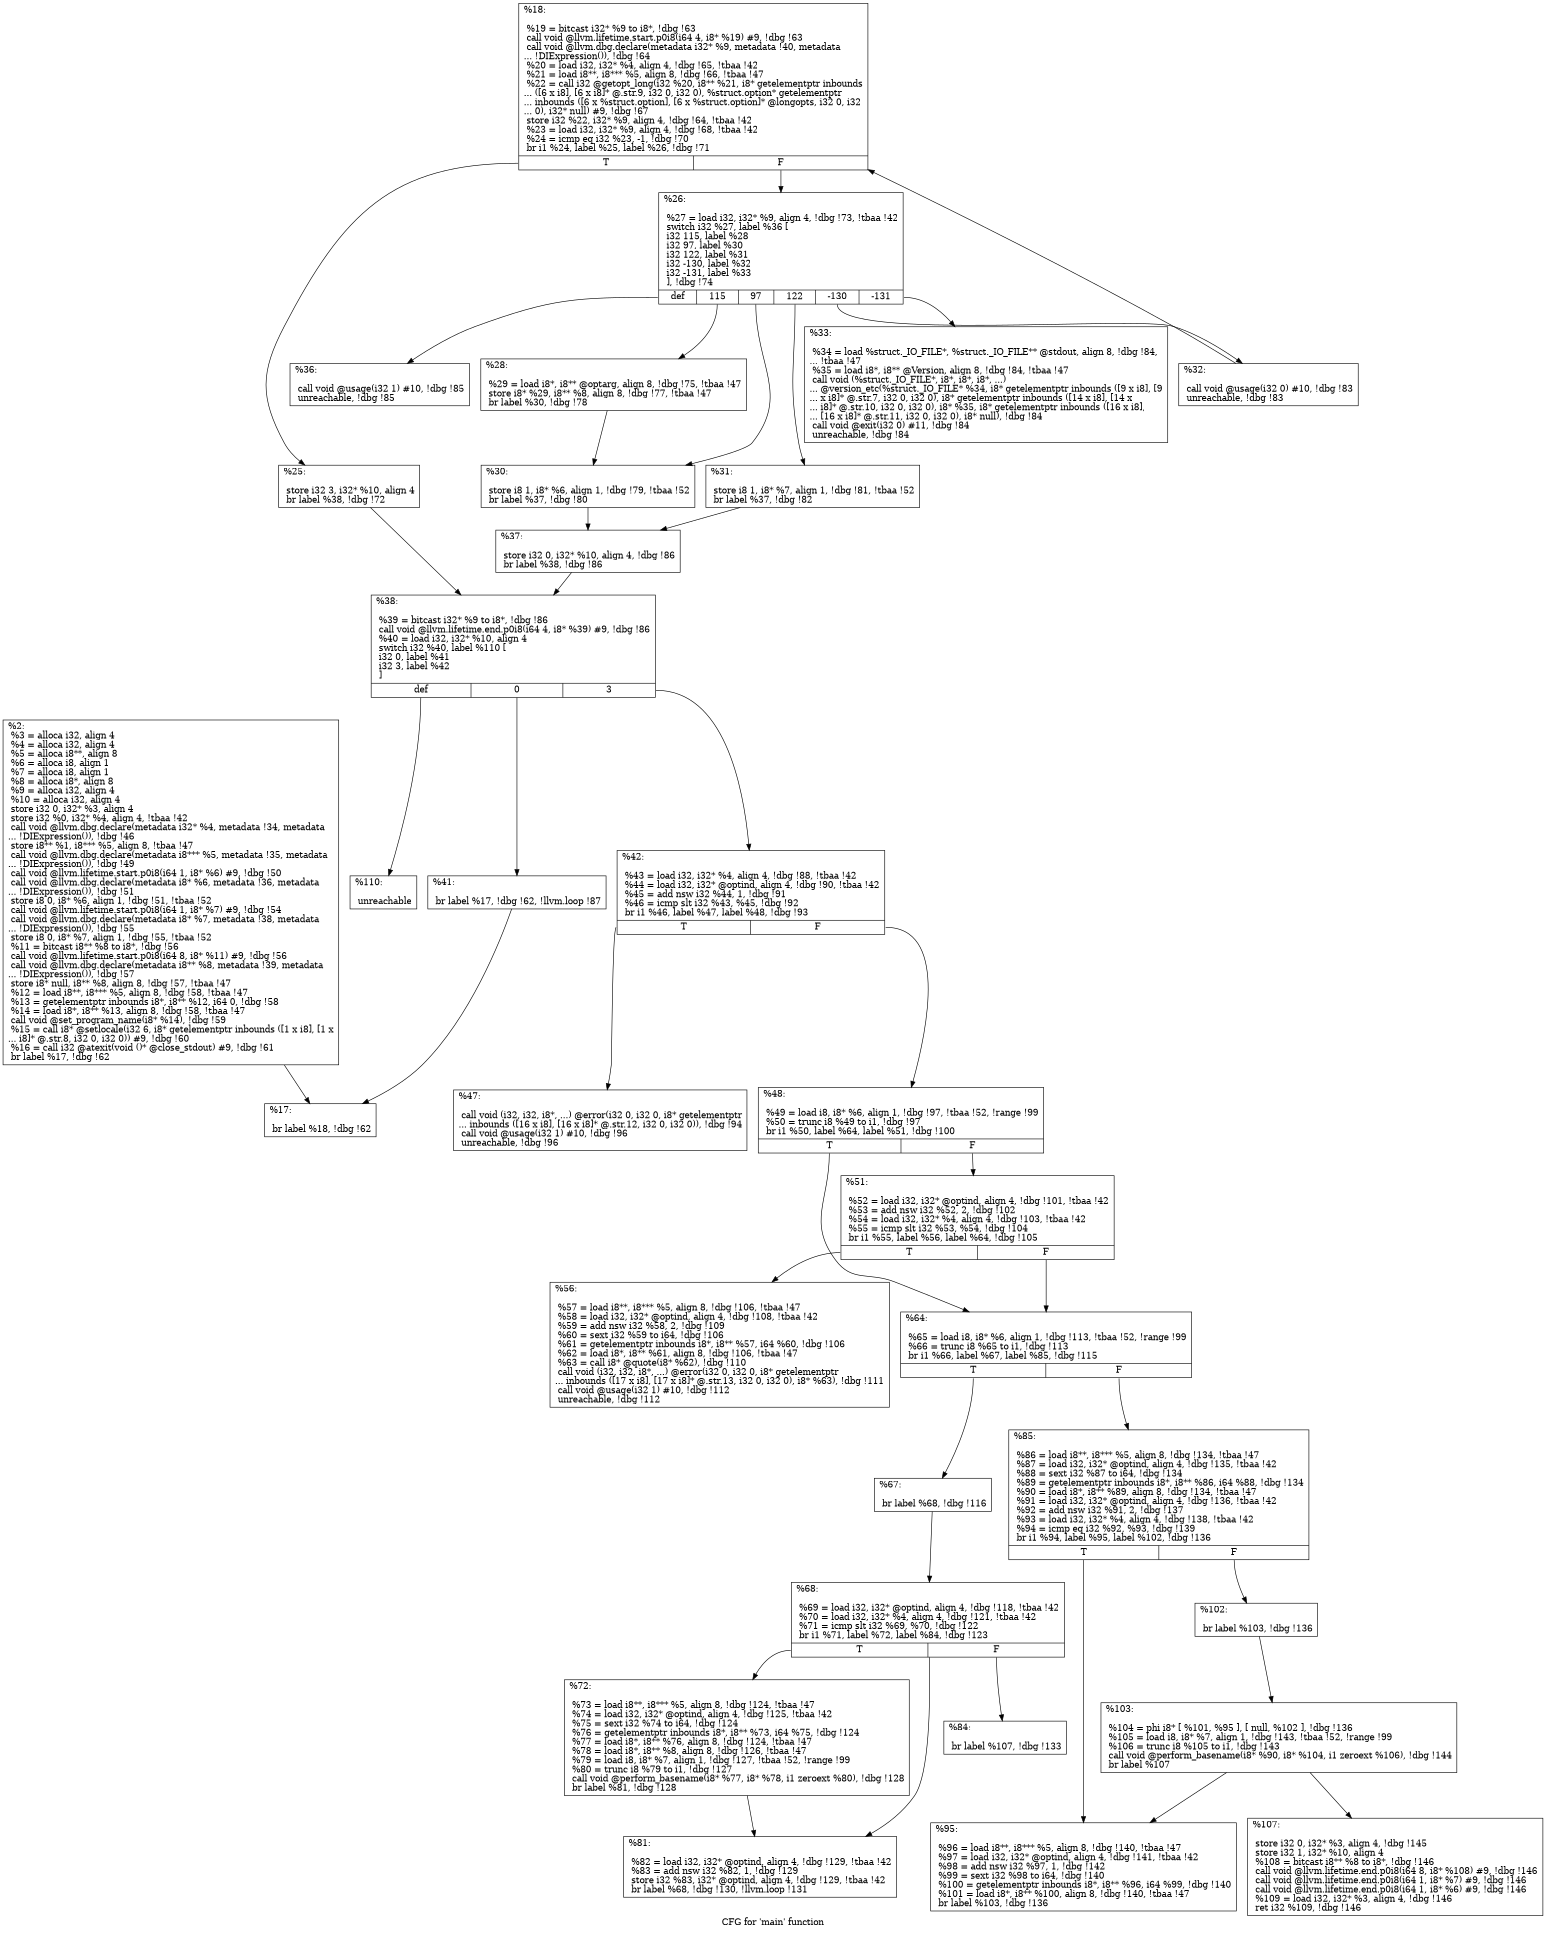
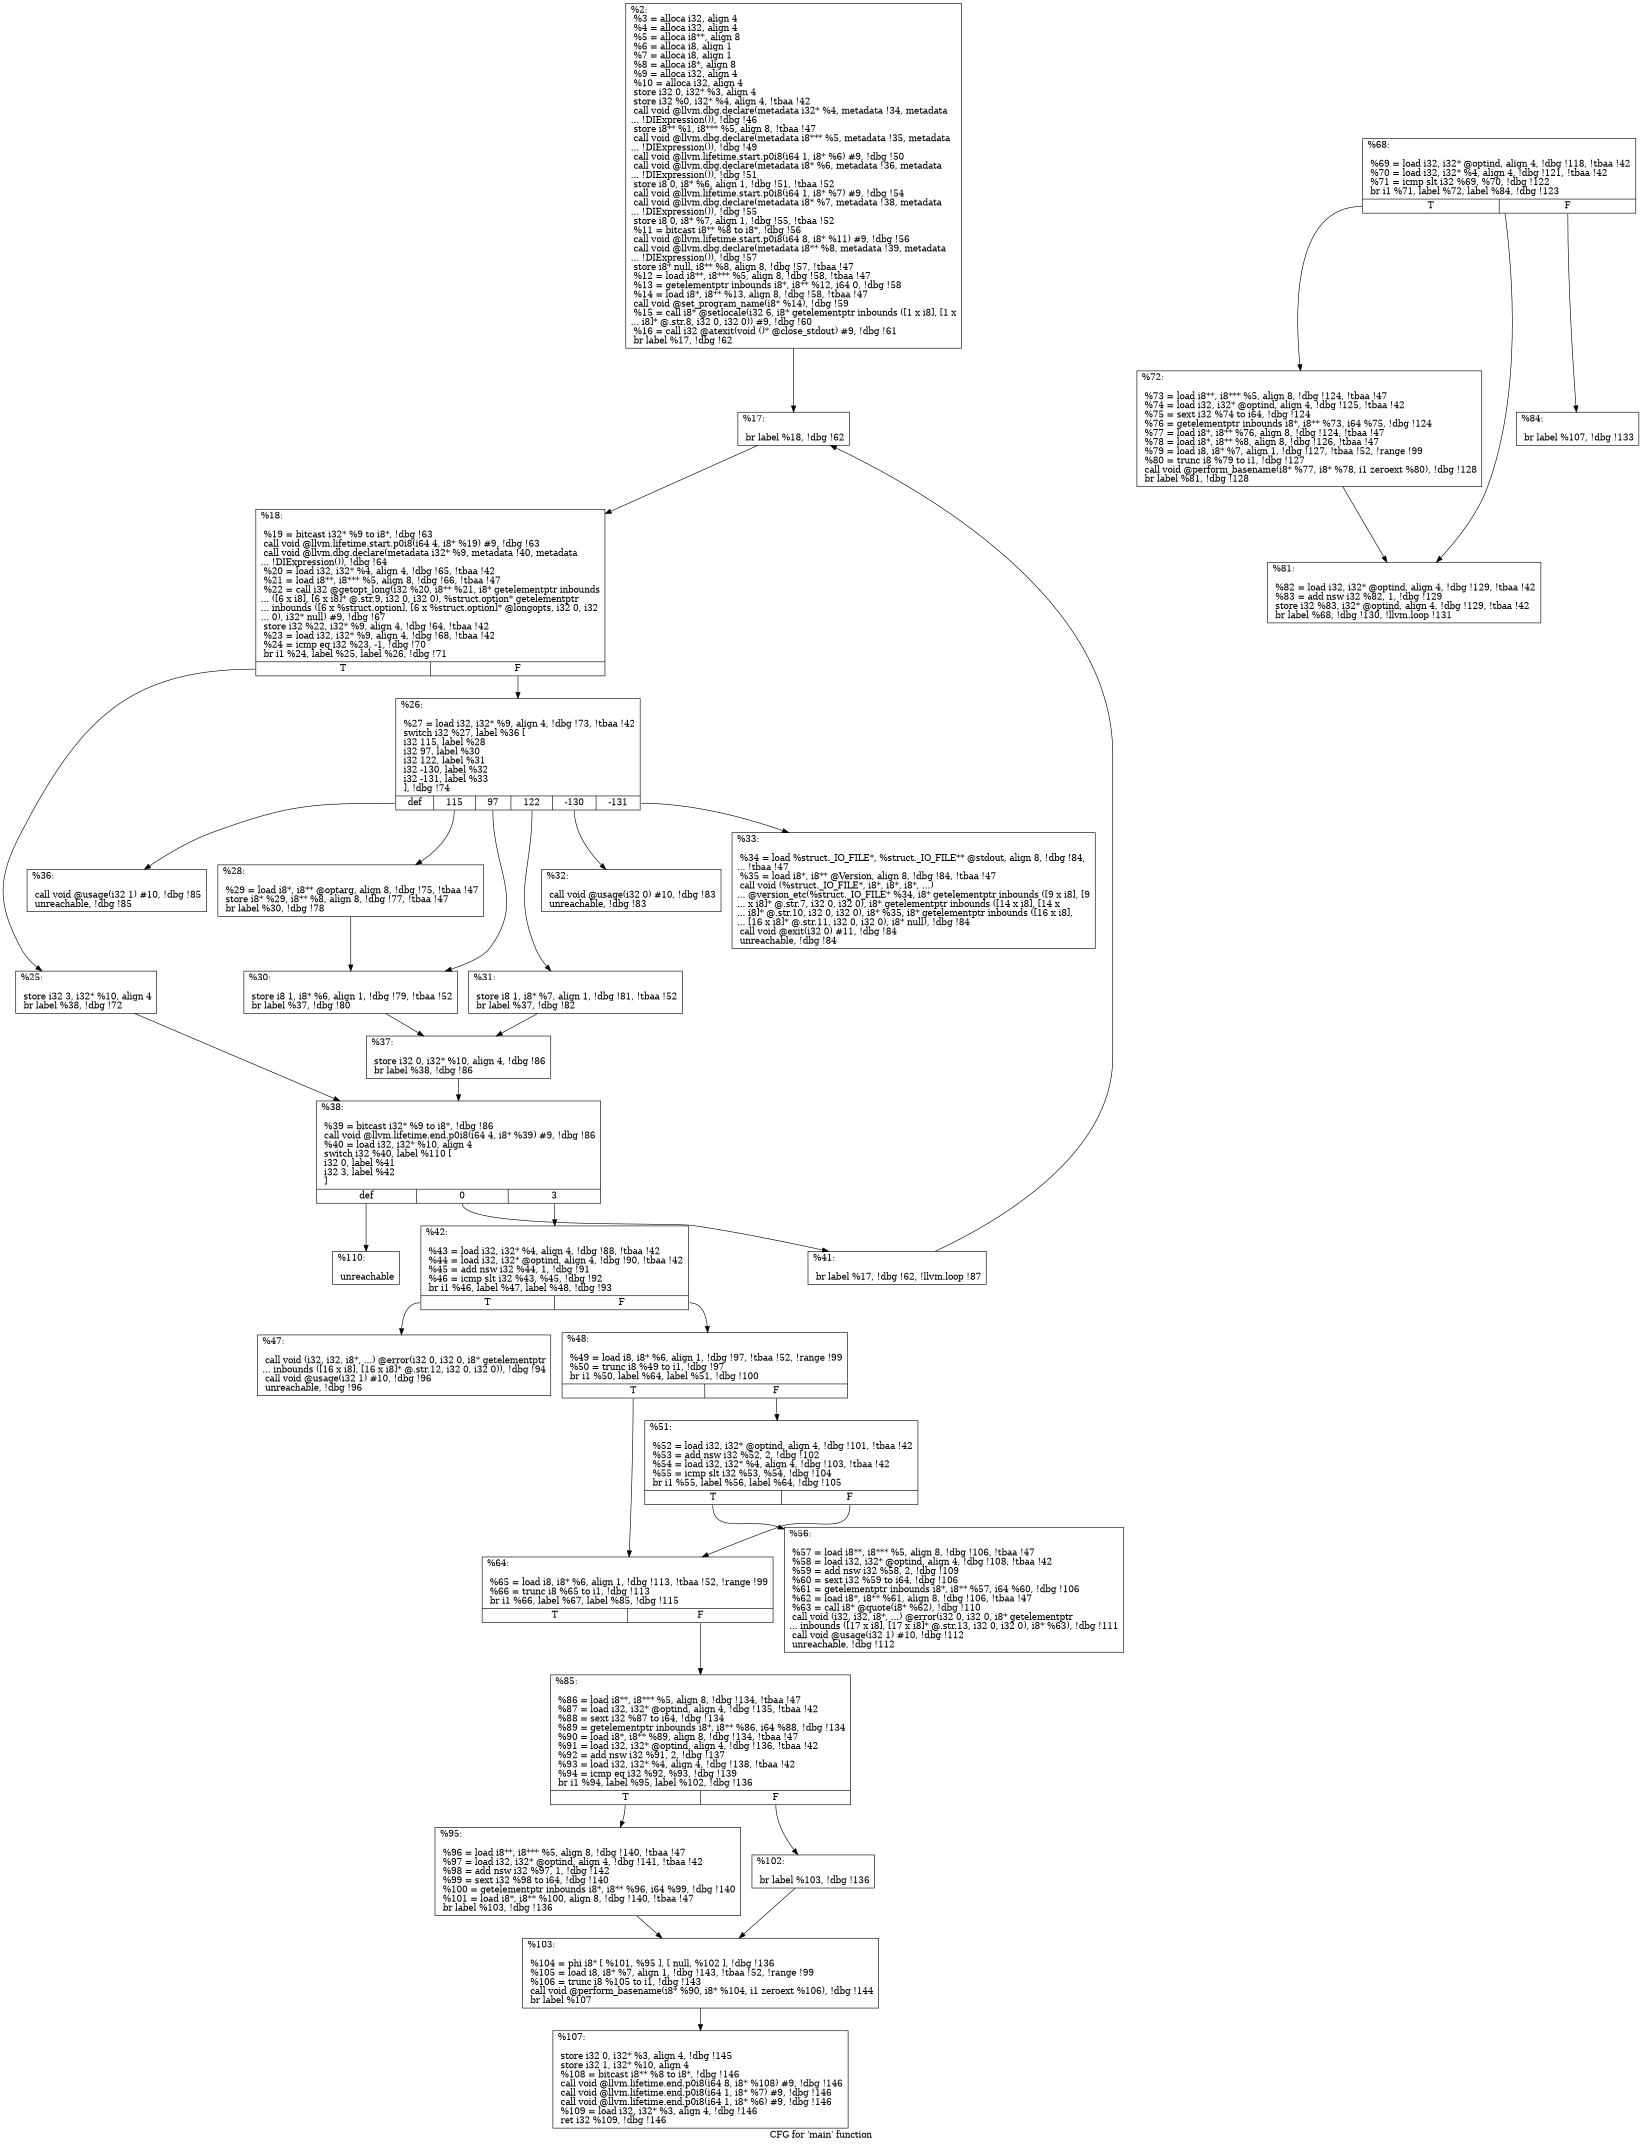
edge "%32:" -> "%18:": now "%17:" -> "%18:"
node "%67:": removed
edge "%103:" -> "%95:": reversed
